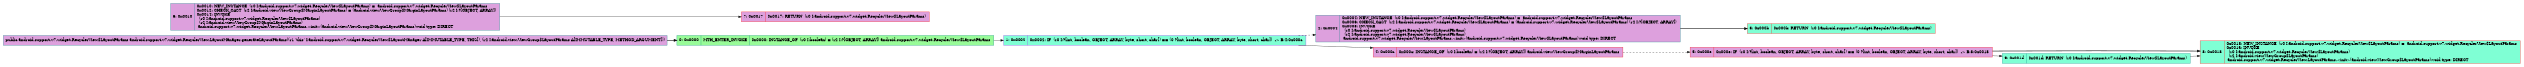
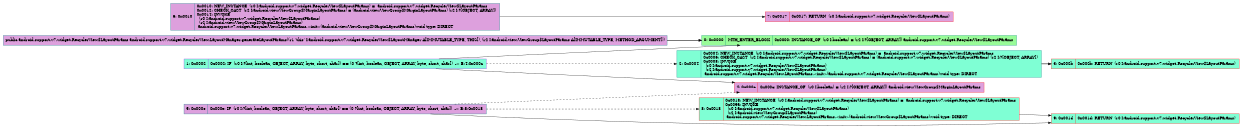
node "2: 0x0004": fillcolor plum -> aquamarine
node "0: 0x0000": text "MTH_ENTER_INVOKE" -> "MTH_ENTER_BLOCK"
edge "0: 0x0000" -> "1: 0x0002": reversed
node "8: 0x0018": text "0x001a: INVOKE" -> "0x009a: INVOKE"
edge "5: 0x000e" -> "8: 0x0018": style bold -> dashed
edge "4: 0x000c" -> "5: 0x000e": reversed
node "5: 0x000e": color red -> teal
edge "9: 0x001d" -> "8: 0x0018": reversed
node "9: 0x001d": color teal -> red
